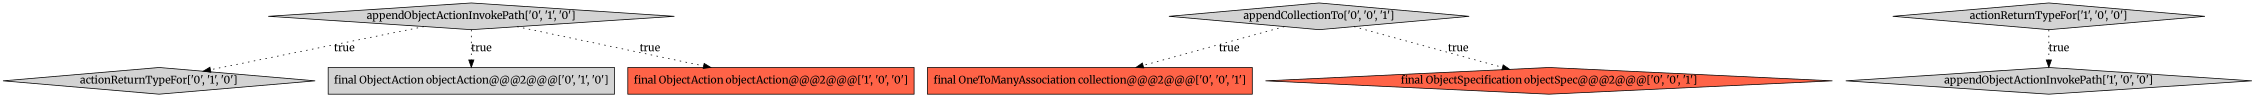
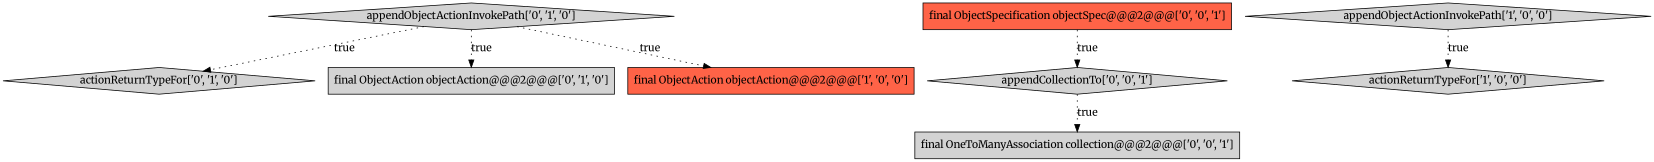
edge "actionReturnTypeFor['1', '0', '0']" -> "appendObjectActionInvokePath['1', '0', '0']": reversed
edge "appendCollectionTo['0', '0', '1']" -> "final ObjectSpecification objectSpec@@@2@@@['0', '0', '1']": reversed
node "final OneToManyAssociation collection@@@2@@@['0', '0', '1']": fillcolor tomato -> lightgray
node "final ObjectSpecification objectSpec@@@2@@@['0', '0', '1']": shape diamond -> box
